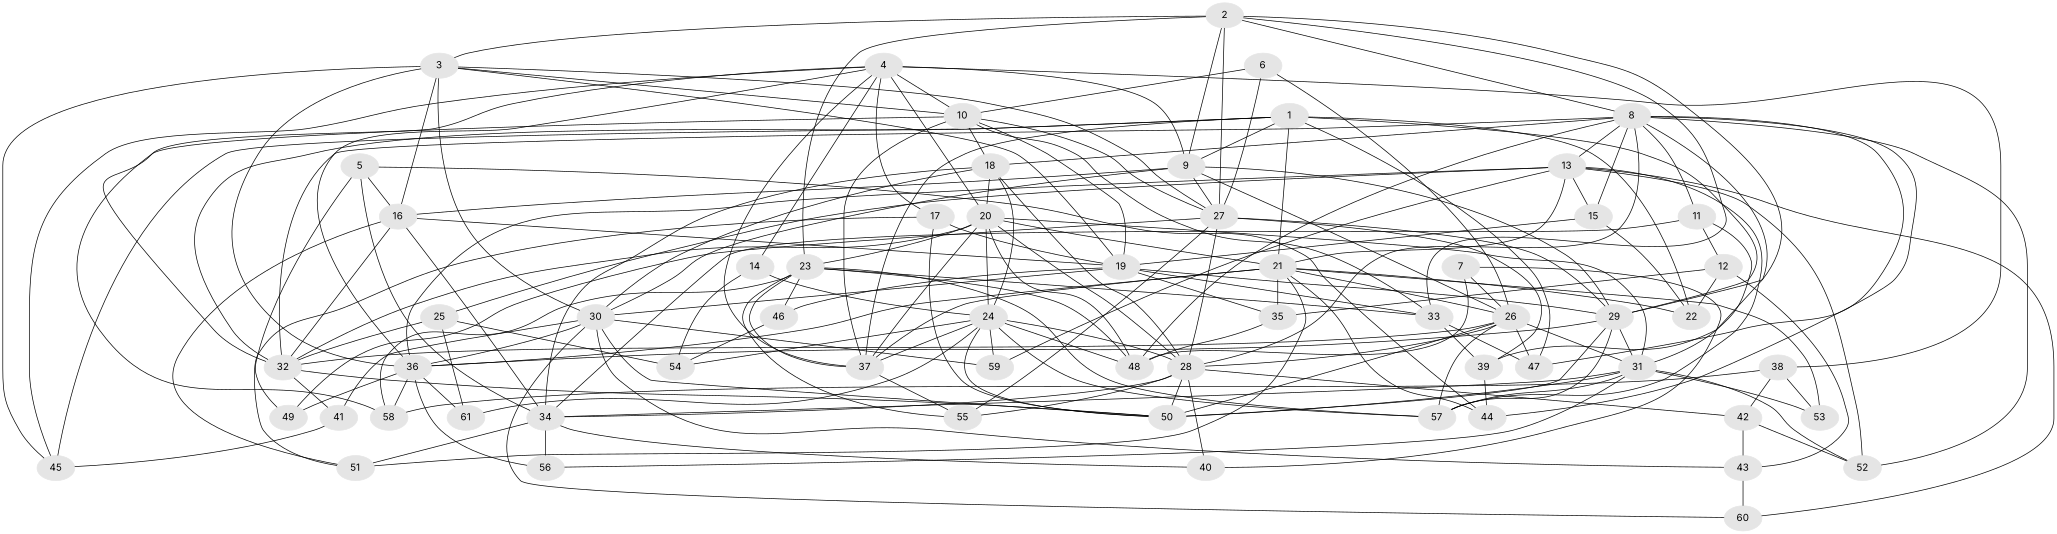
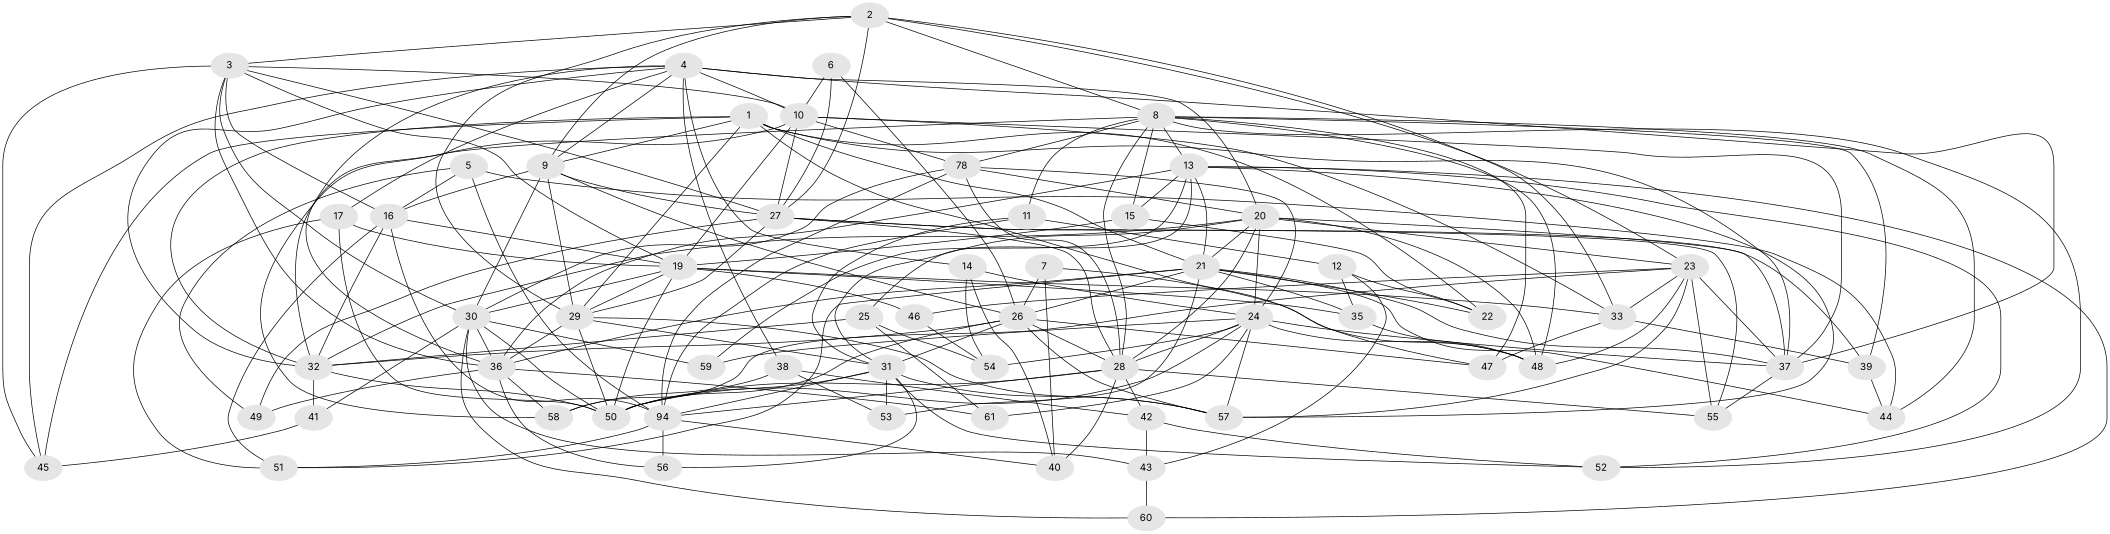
node "18": label "18" -> "78"
edge "19" -- "50": added
edge "14" -- "40": added
node "34": label "34" -> "94"
